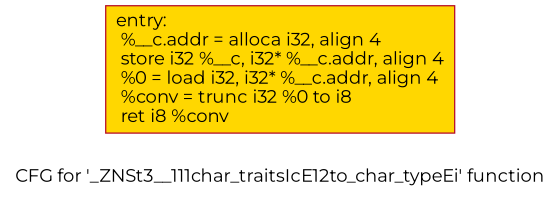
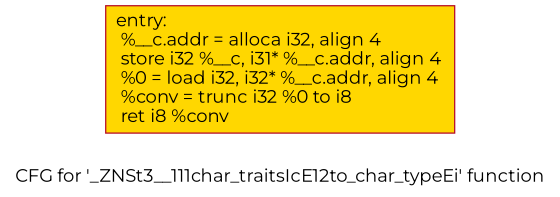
node "entry:": text "store i32 %__c, i32* %__c.addr, align 4" -> "store i32 %__c, i31* %__c.addr, align 4"
